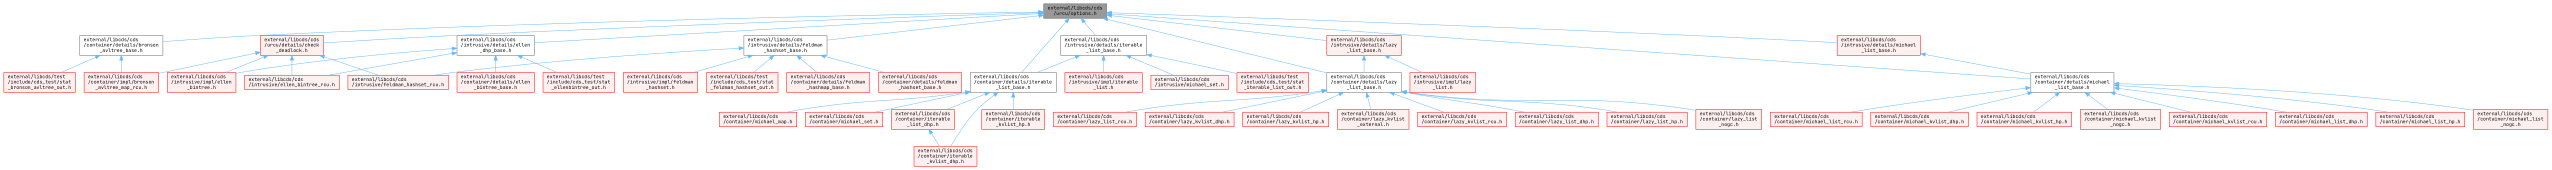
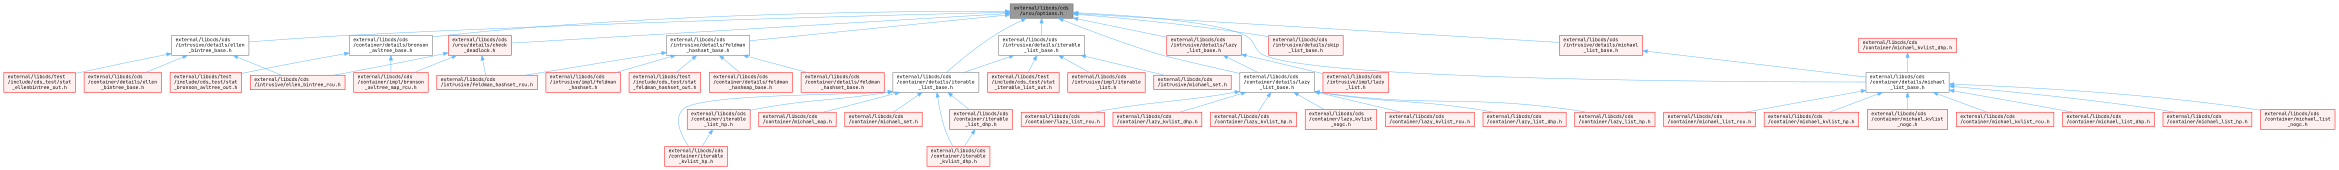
node "external/libcds/cds /intrusive/details/ellen _dhp_base.h": label "external/libcds/cds /intrusive/details/ellen _dhp_base.h" -> "external/libcds/cds /intrusive/details/ellen _bintree_base.h"
node "external/libcds/cds /intrusive/details/skip _list_base.h": added
node "external/libcds/cds /intrusive/impl/ellen _bintree.h": removed
edge "external/libcds/cds /container/michael_kvlist_dhp.h" -> "external/libcds/cds /container/details/michael _list_base.h": reversed
node "external/libcds/cds /container/iterable _list_hp.h": added
node "external/libcds/cds /container/lazy_kvlist _external.h": label "external/libcds/cds /container/lazy_kvlist _external.h" -> "external/libcds/cds /container/lazy_kvlist _nogc.h"
node "external/libcds/cds /container/lazy_list _nogc.h": removed
